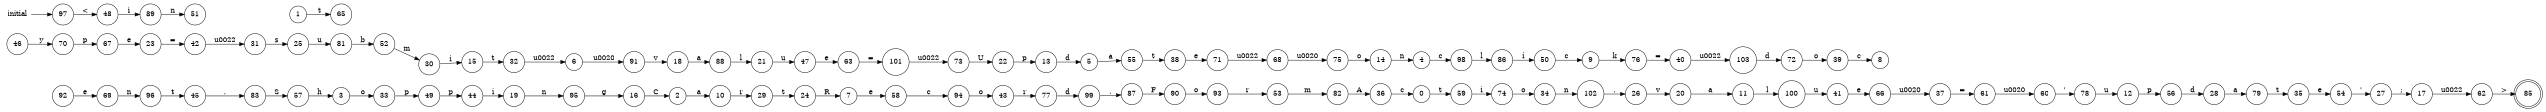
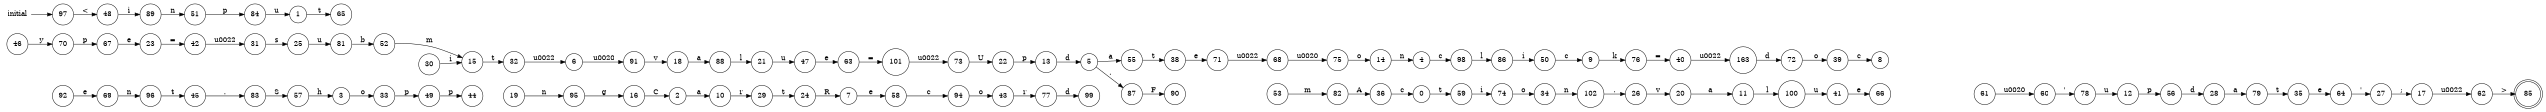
node "84": added
edge "52" -> "30": now "52" -> "15"
node "103": label "103" -> "163"
node "93": removed
node "37": removed
node "54": label "54" -> "64"
edge "44" -> "19": removed, label "i"
edge "99" -> "87": now "5" -> "87"
